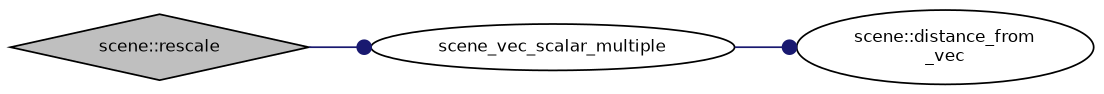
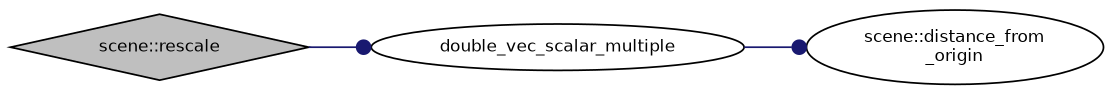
node "scene_vec_scalar_multiple": label "scene_vec_scalar_multiple" -> "double_vec_scalar_multiple"
node "scene::distance_from _vec": label "scene::distance_from _vec" -> "scene::distance_from _origin"
